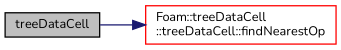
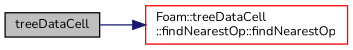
node "Foam::treeDataCell ::treeDataCell::findNearestOp": label "Foam::treeDataCell ::treeDataCell::findNearestOp" -> "Foam::treeDataCell ::findNearestOp::findNearestOp"
